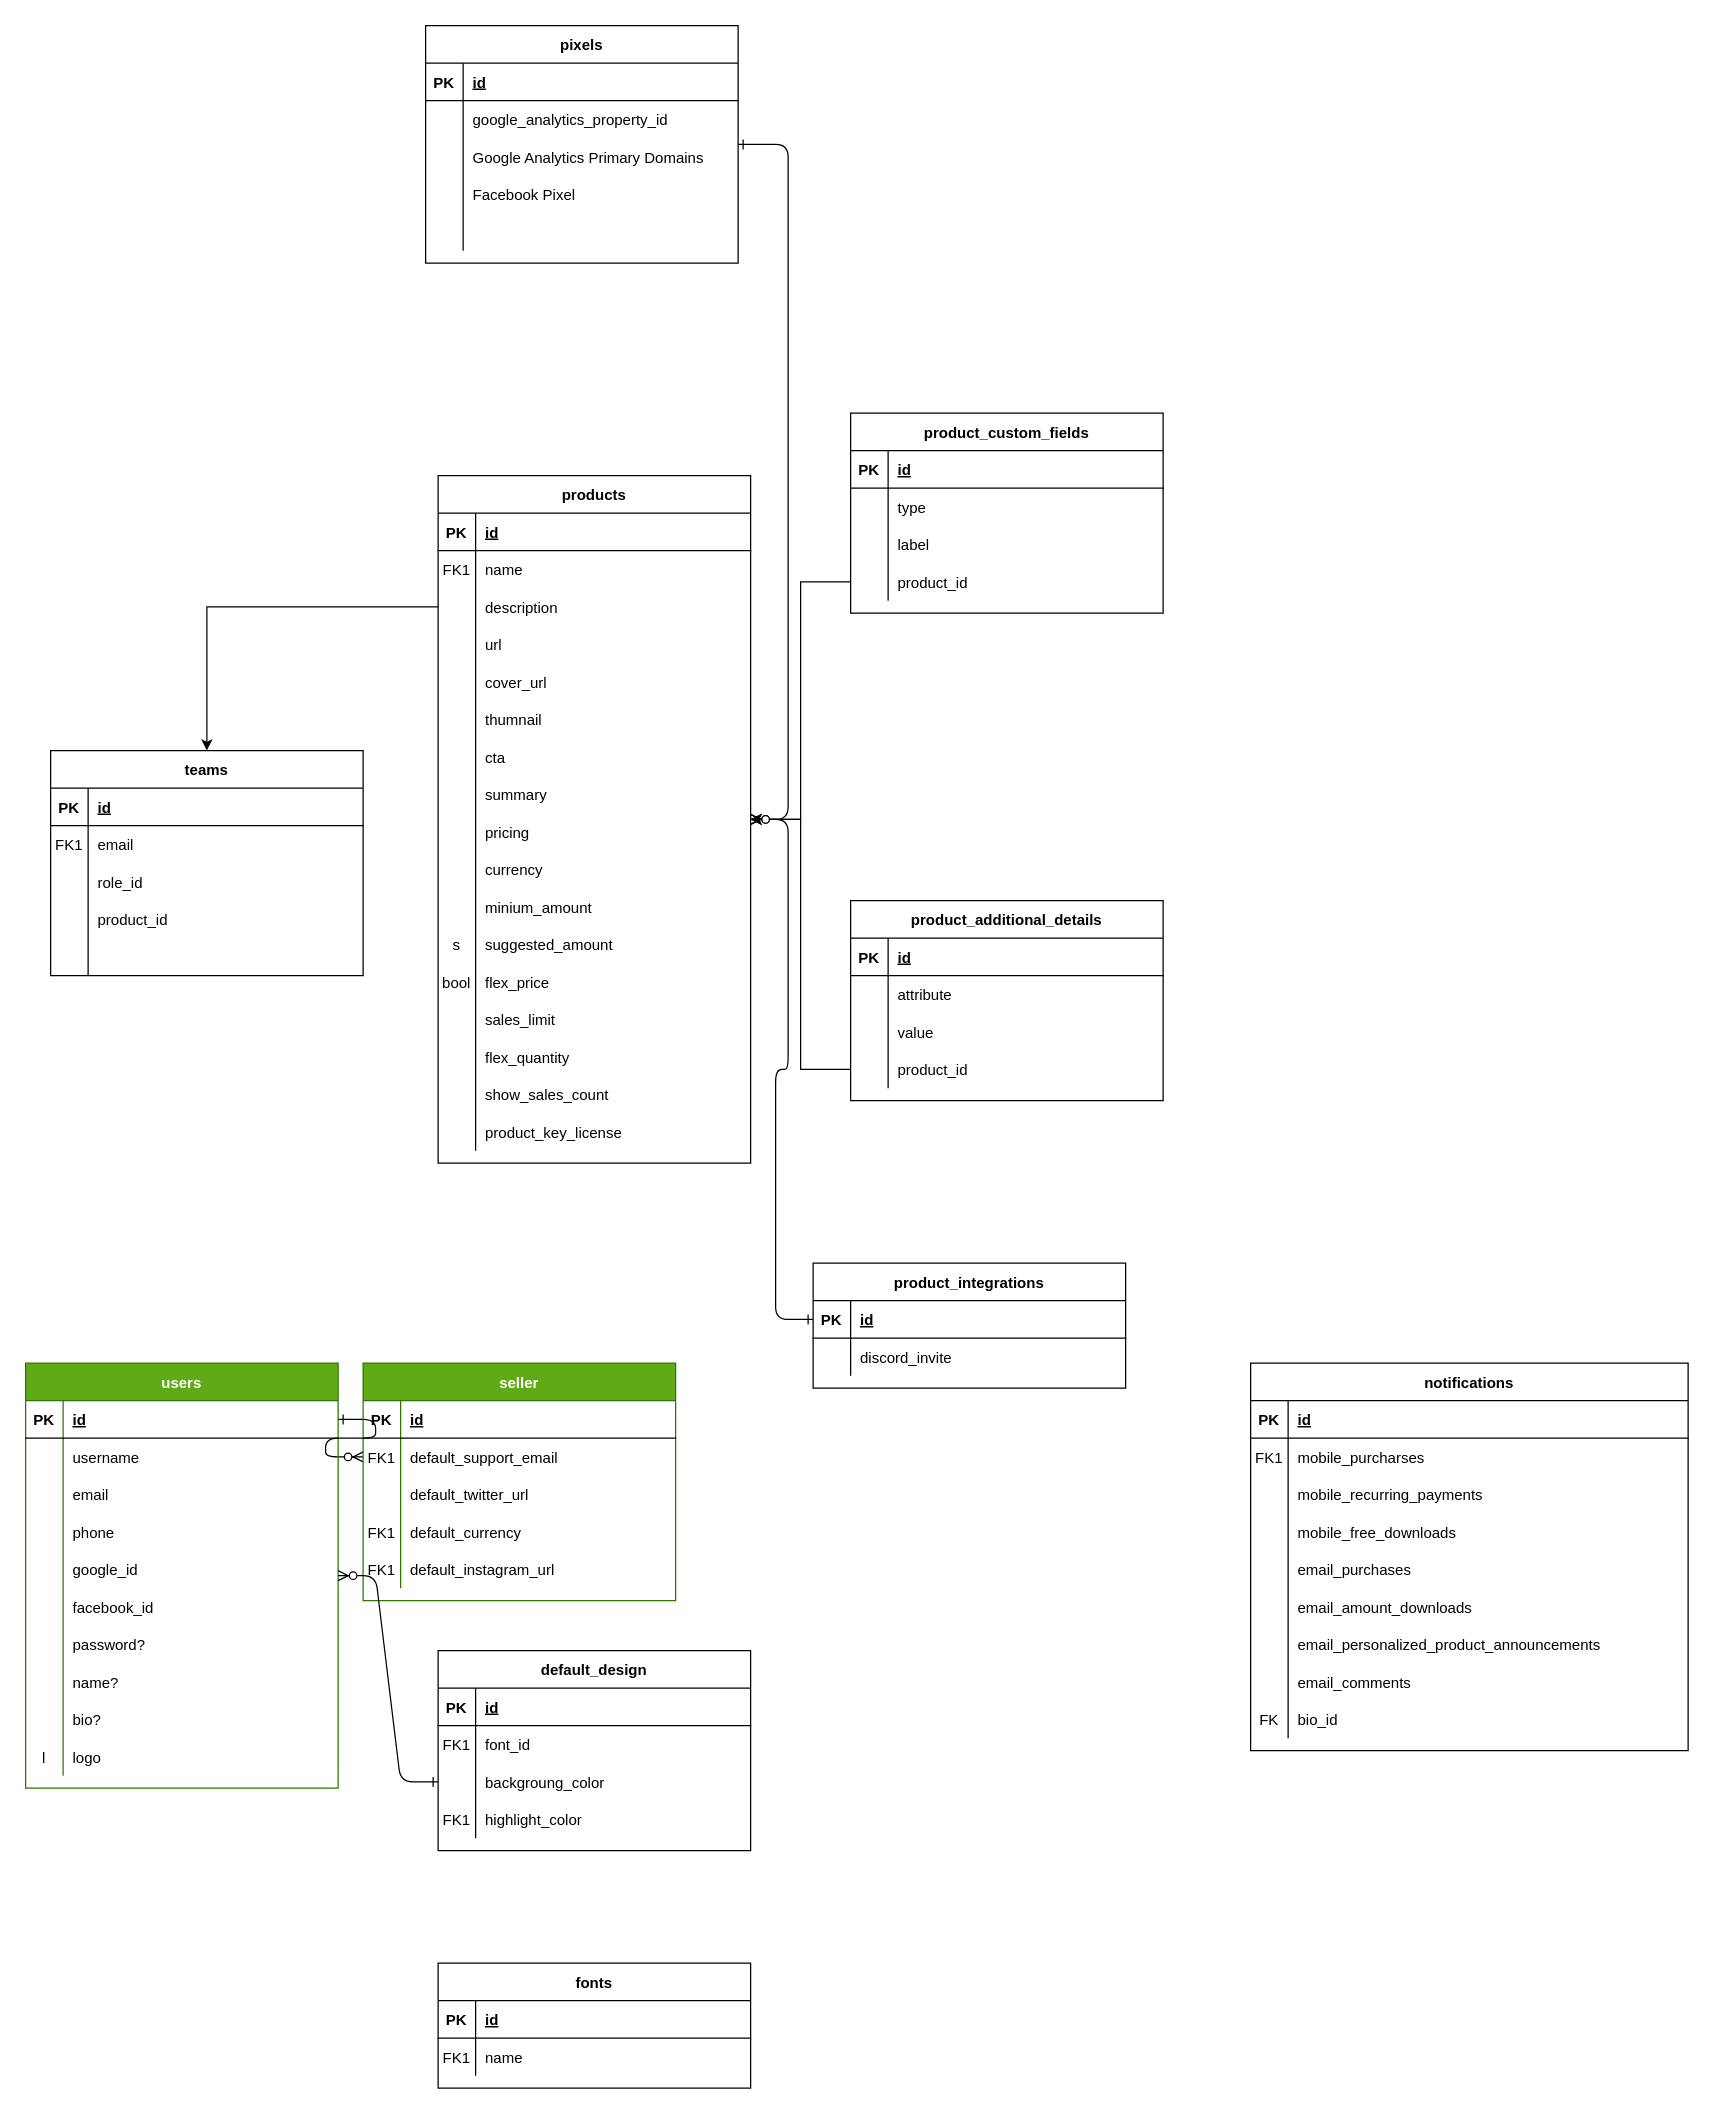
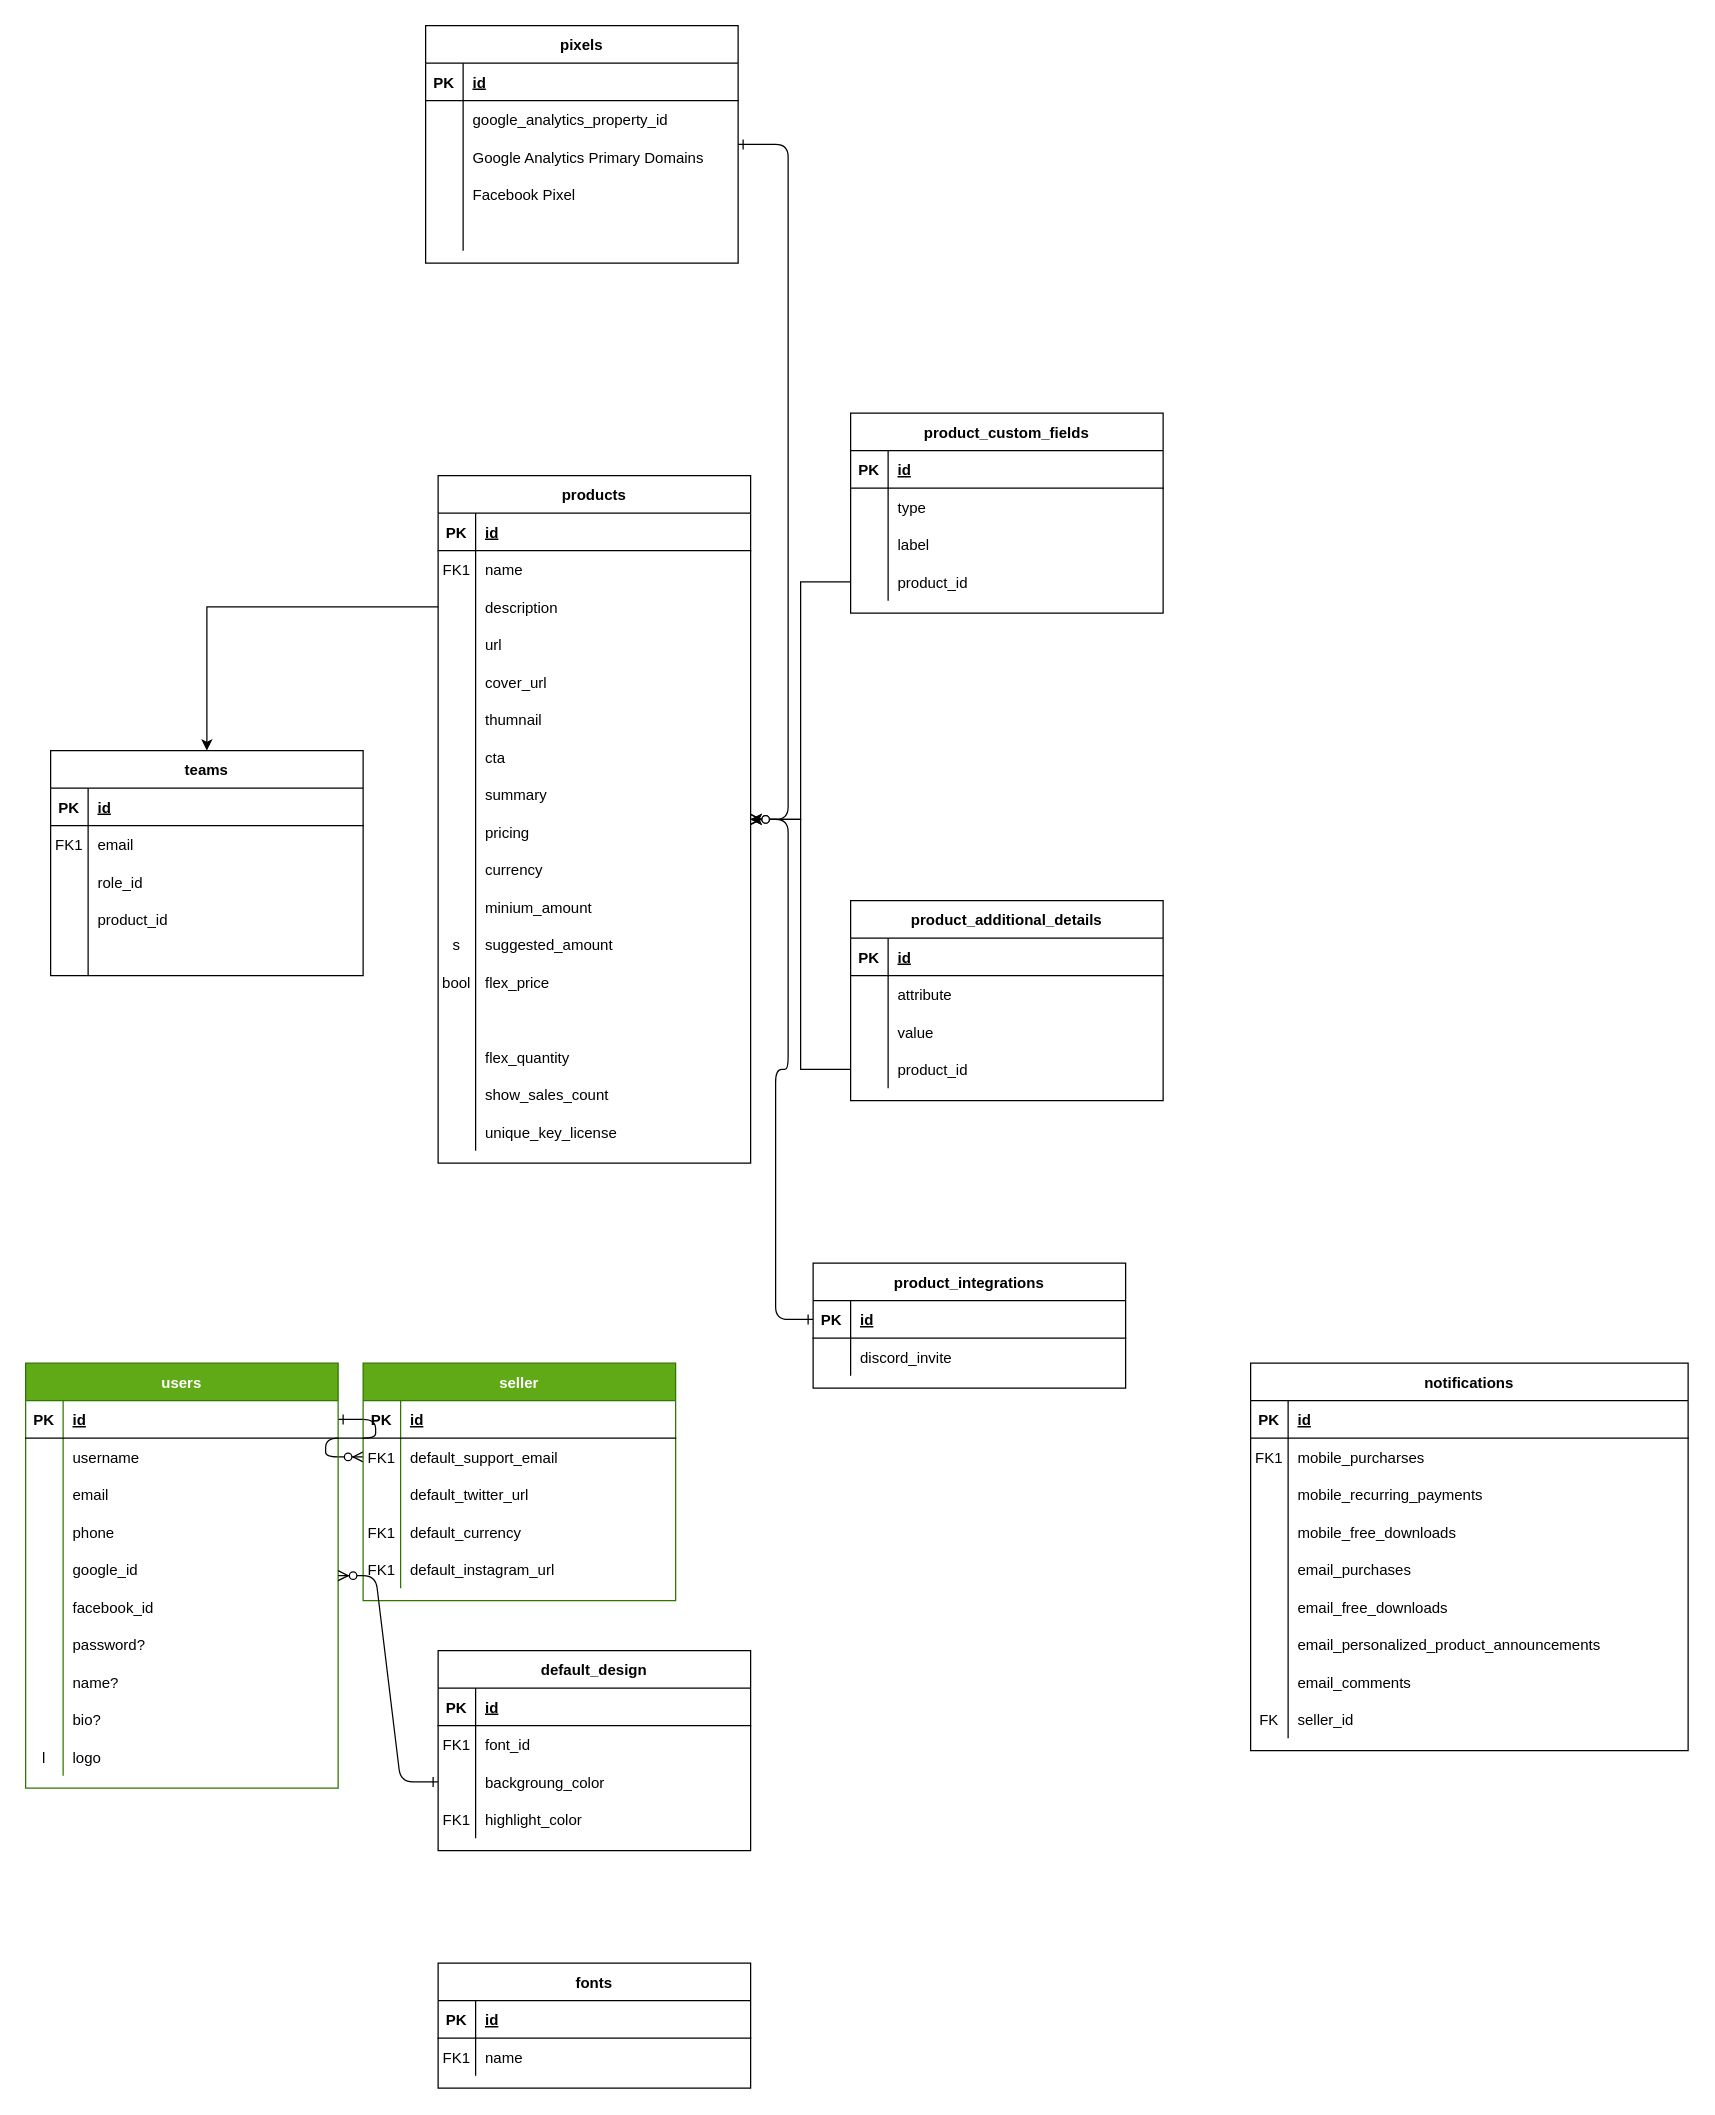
node "sales_limit": removed
node "product_key_license": label "product_key_license" -> "unique_key_license"
node "email_amount_downloads": label "email_amount_downloads" -> "email_free_downloads"
node "bio_id": label "bio_id" -> "seller_id"
